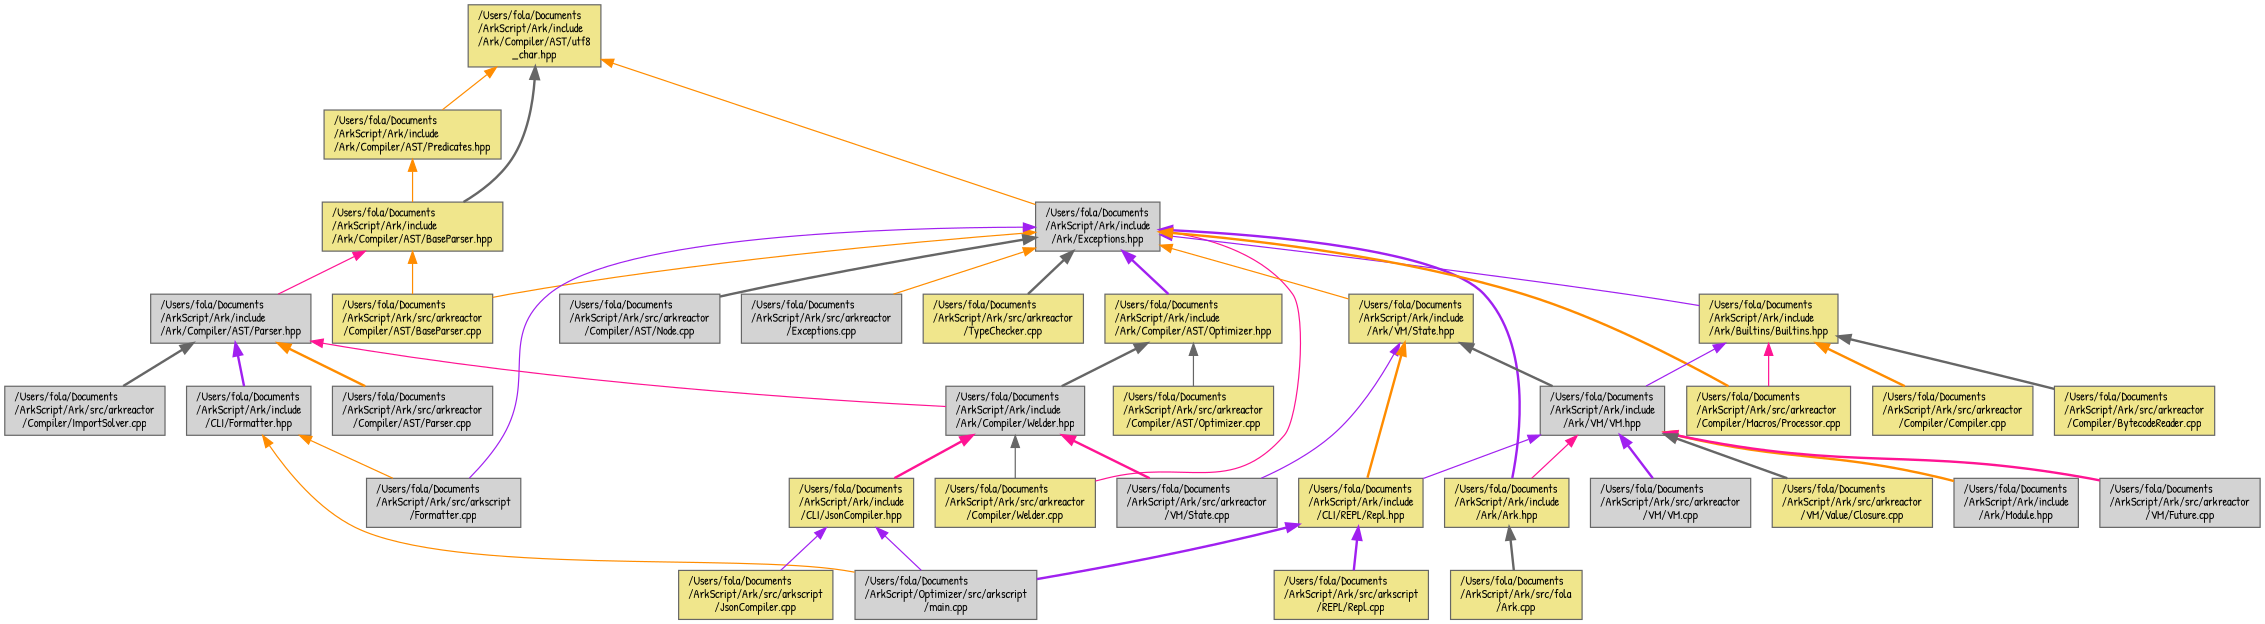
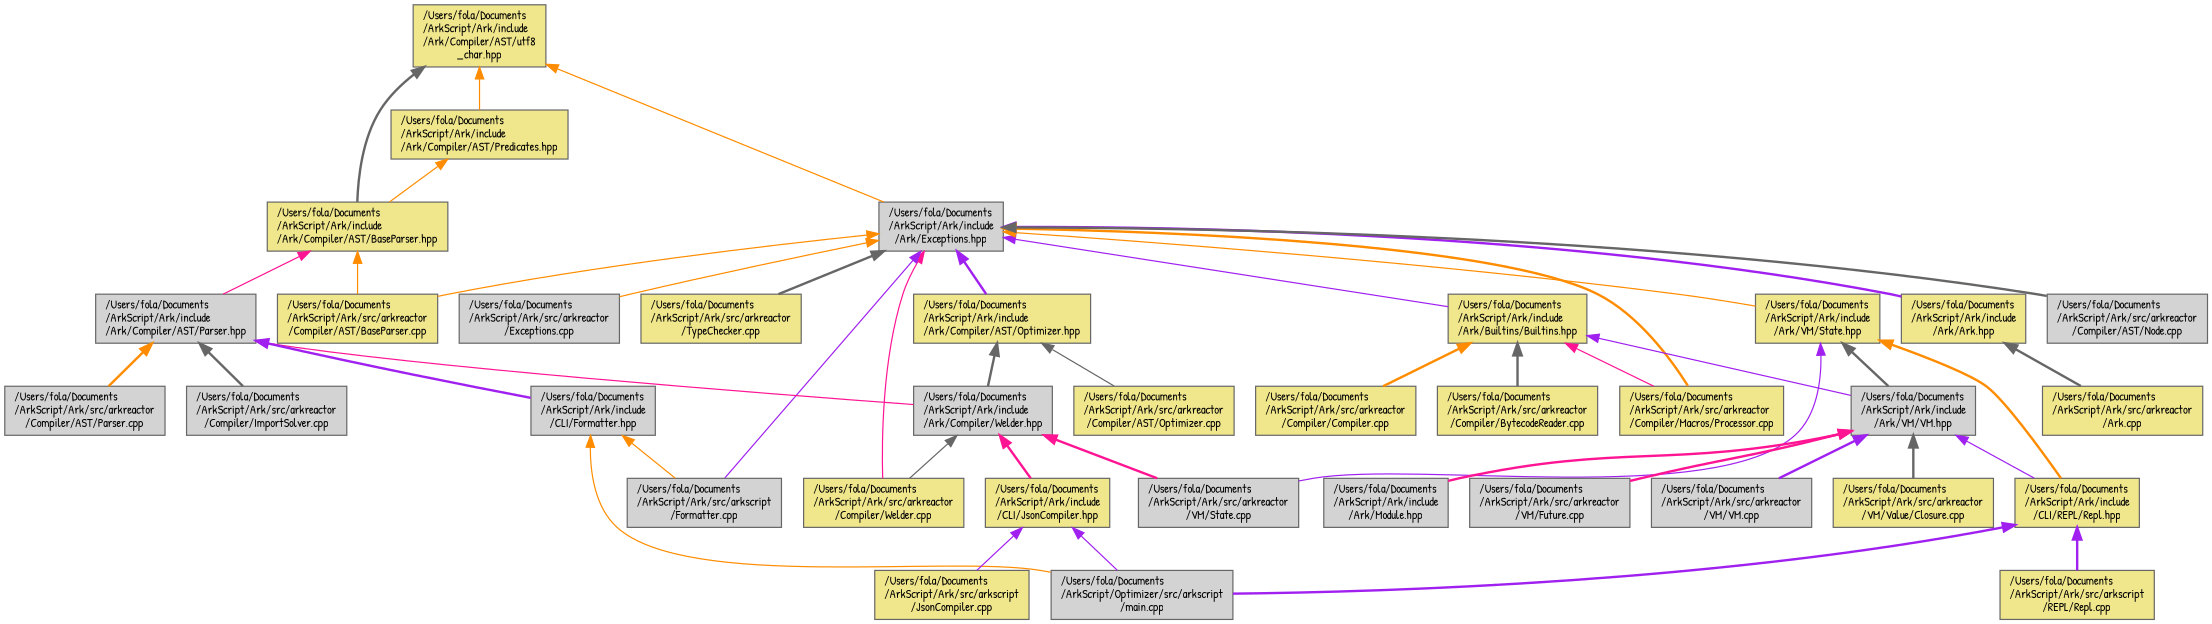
edge "/Users/fola/Documents /ArkScript/Ark/include /Ark/Ark.hpp" -> "/Users/fola/Documents /ArkScript/Ark/include /Ark/VM/VM.hpp": removed
edge "/Users/fola/Documents /ArkScript/Ark/include /Ark/Module.hpp" -> "/Users/fola/Documents /ArkScript/Ark/include /Ark/VM/VM.hpp": color darkorange -> deeppink
node "/Users/fola/Documents /ArkScript/Ark/src/fola /Ark.cpp": label "/Users/fola/Documents /ArkScript/Ark/src/fola /Ark.cpp" -> "/Users/fola/Documents /ArkScript/Ark/src/arkreactor /Ark.cpp"
